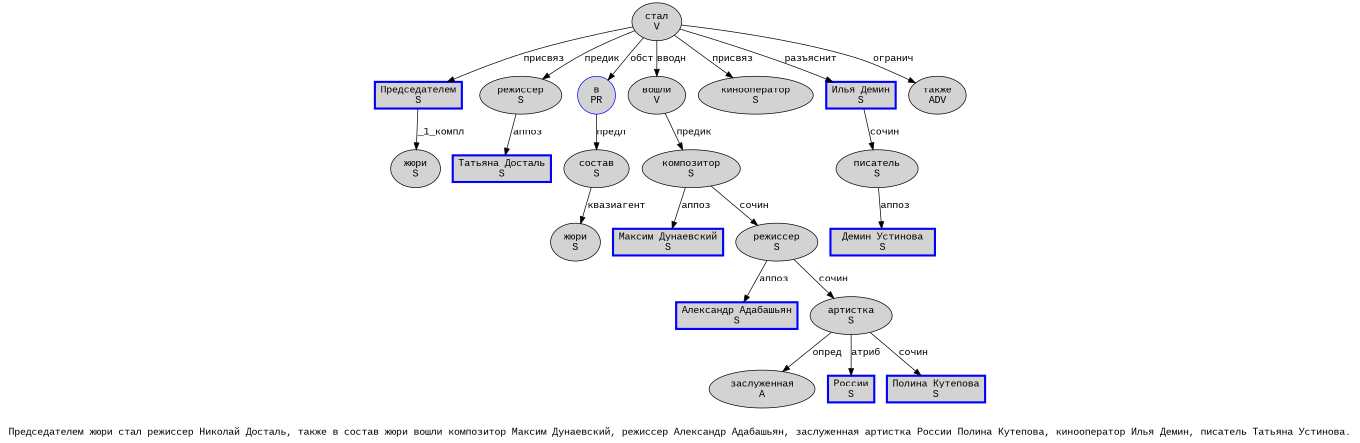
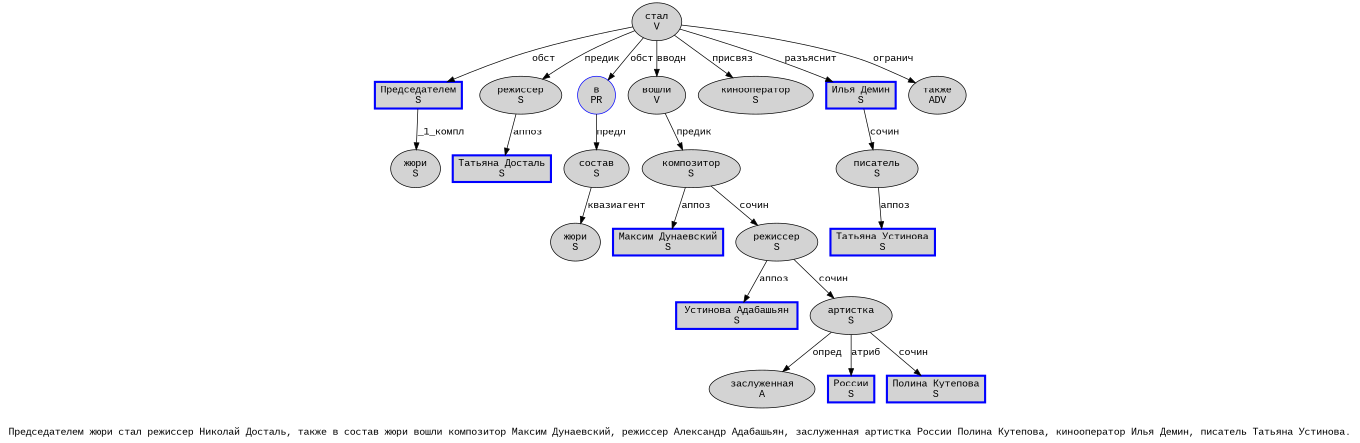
edge "стал V" -> "Председателем S": label "присвяз" -> "обст"
node "Демин Устинова S": label "Демин Устинова S" -> "Татьяна Устинова S"
node "Александр Адабашьян S": label "Александр Адабашьян S" -> "Устинова Адабашьян S"
